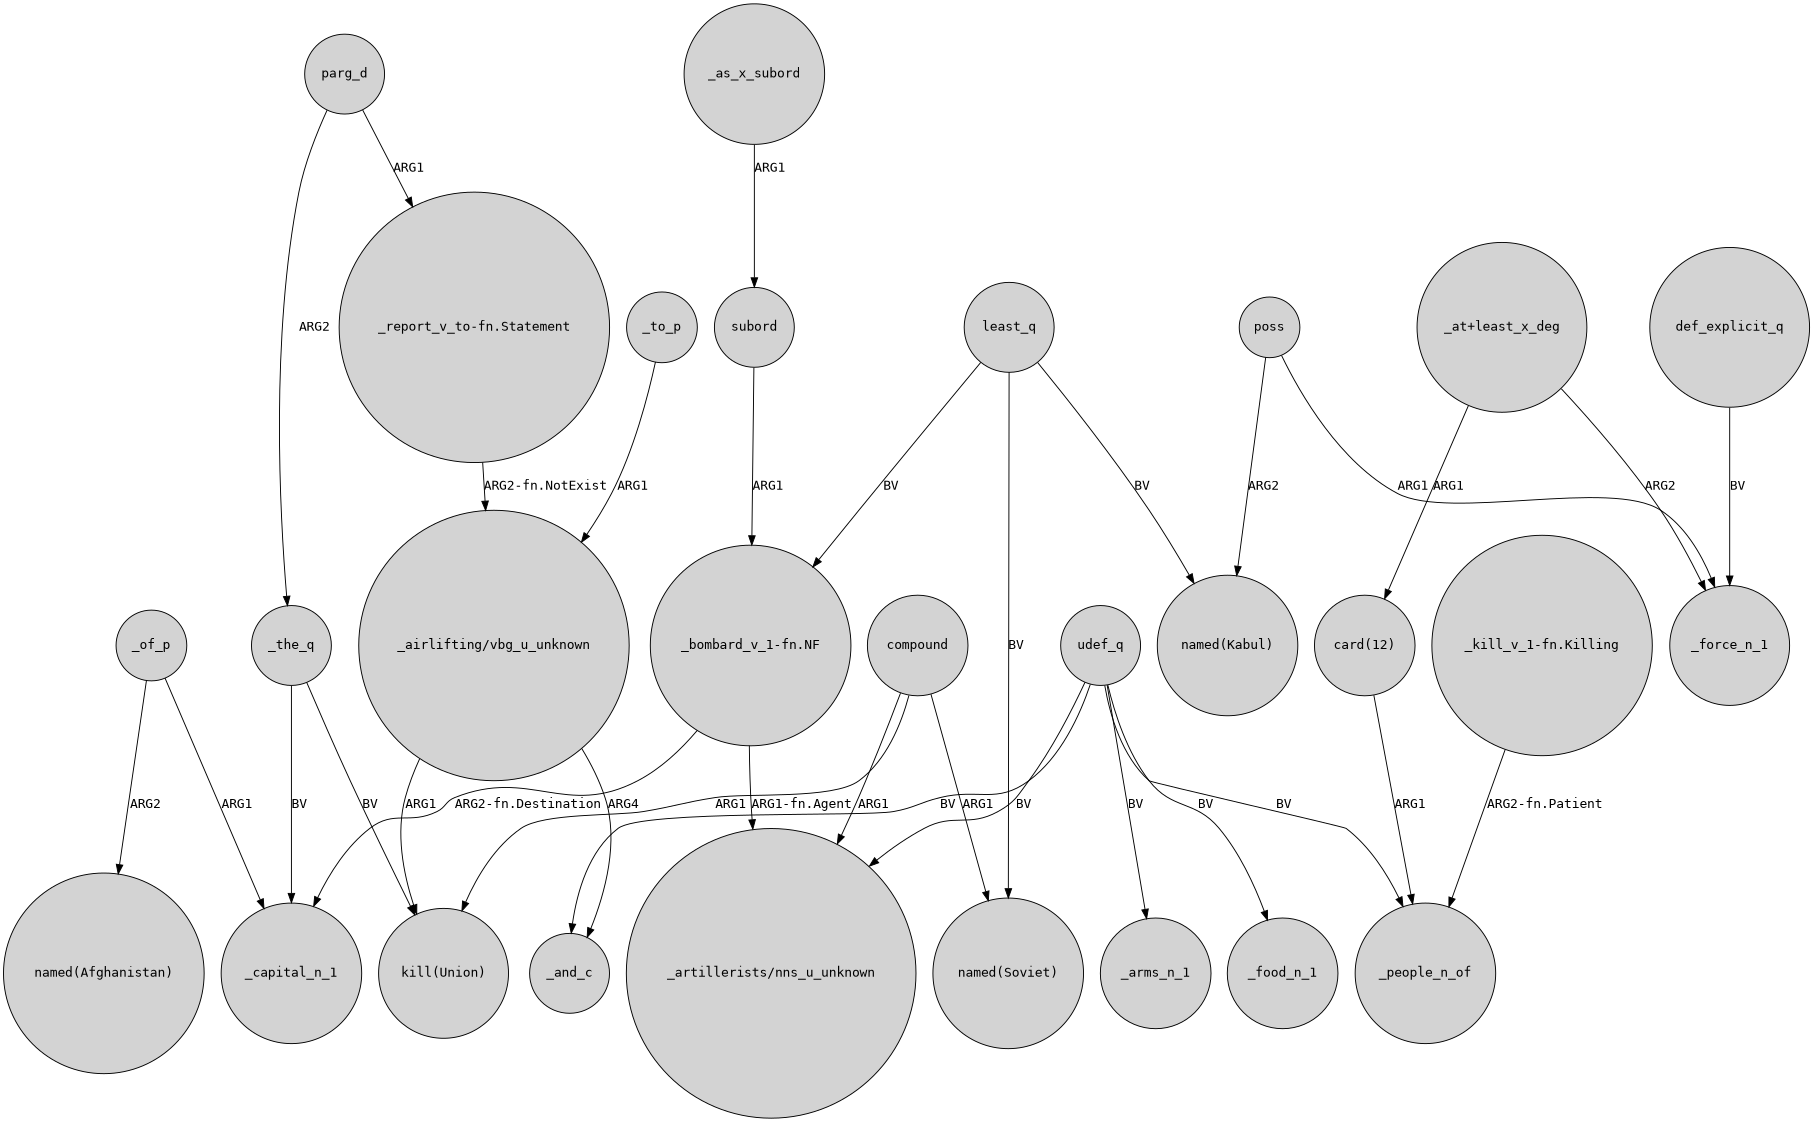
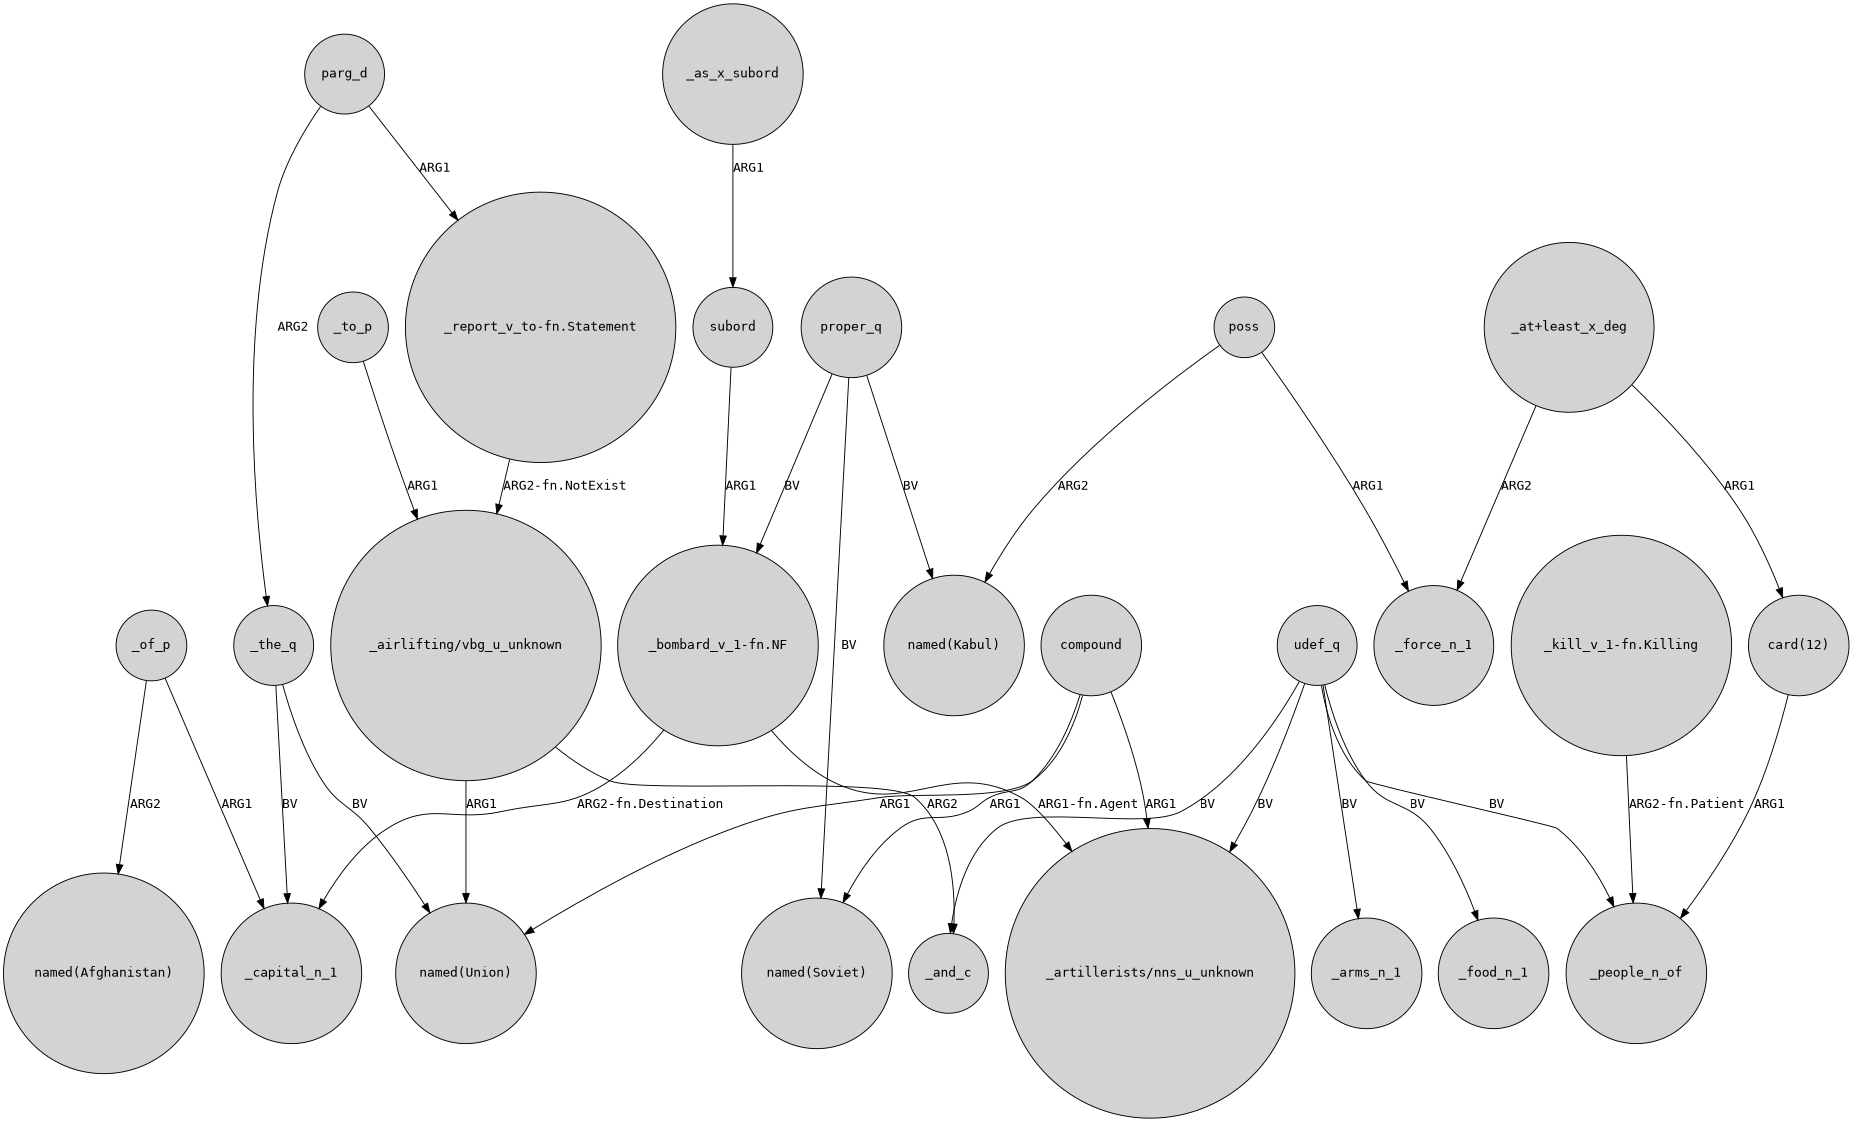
node "least_q": label "least_q" -> "proper_q"
node "def_explicit_q": removed
edge "_airlifting/vbg_u_unknown" -> "_and_c": label "ARG4" -> "ARG2"
node "kill(Union)": label "kill(Union)" -> "named(Union)"
